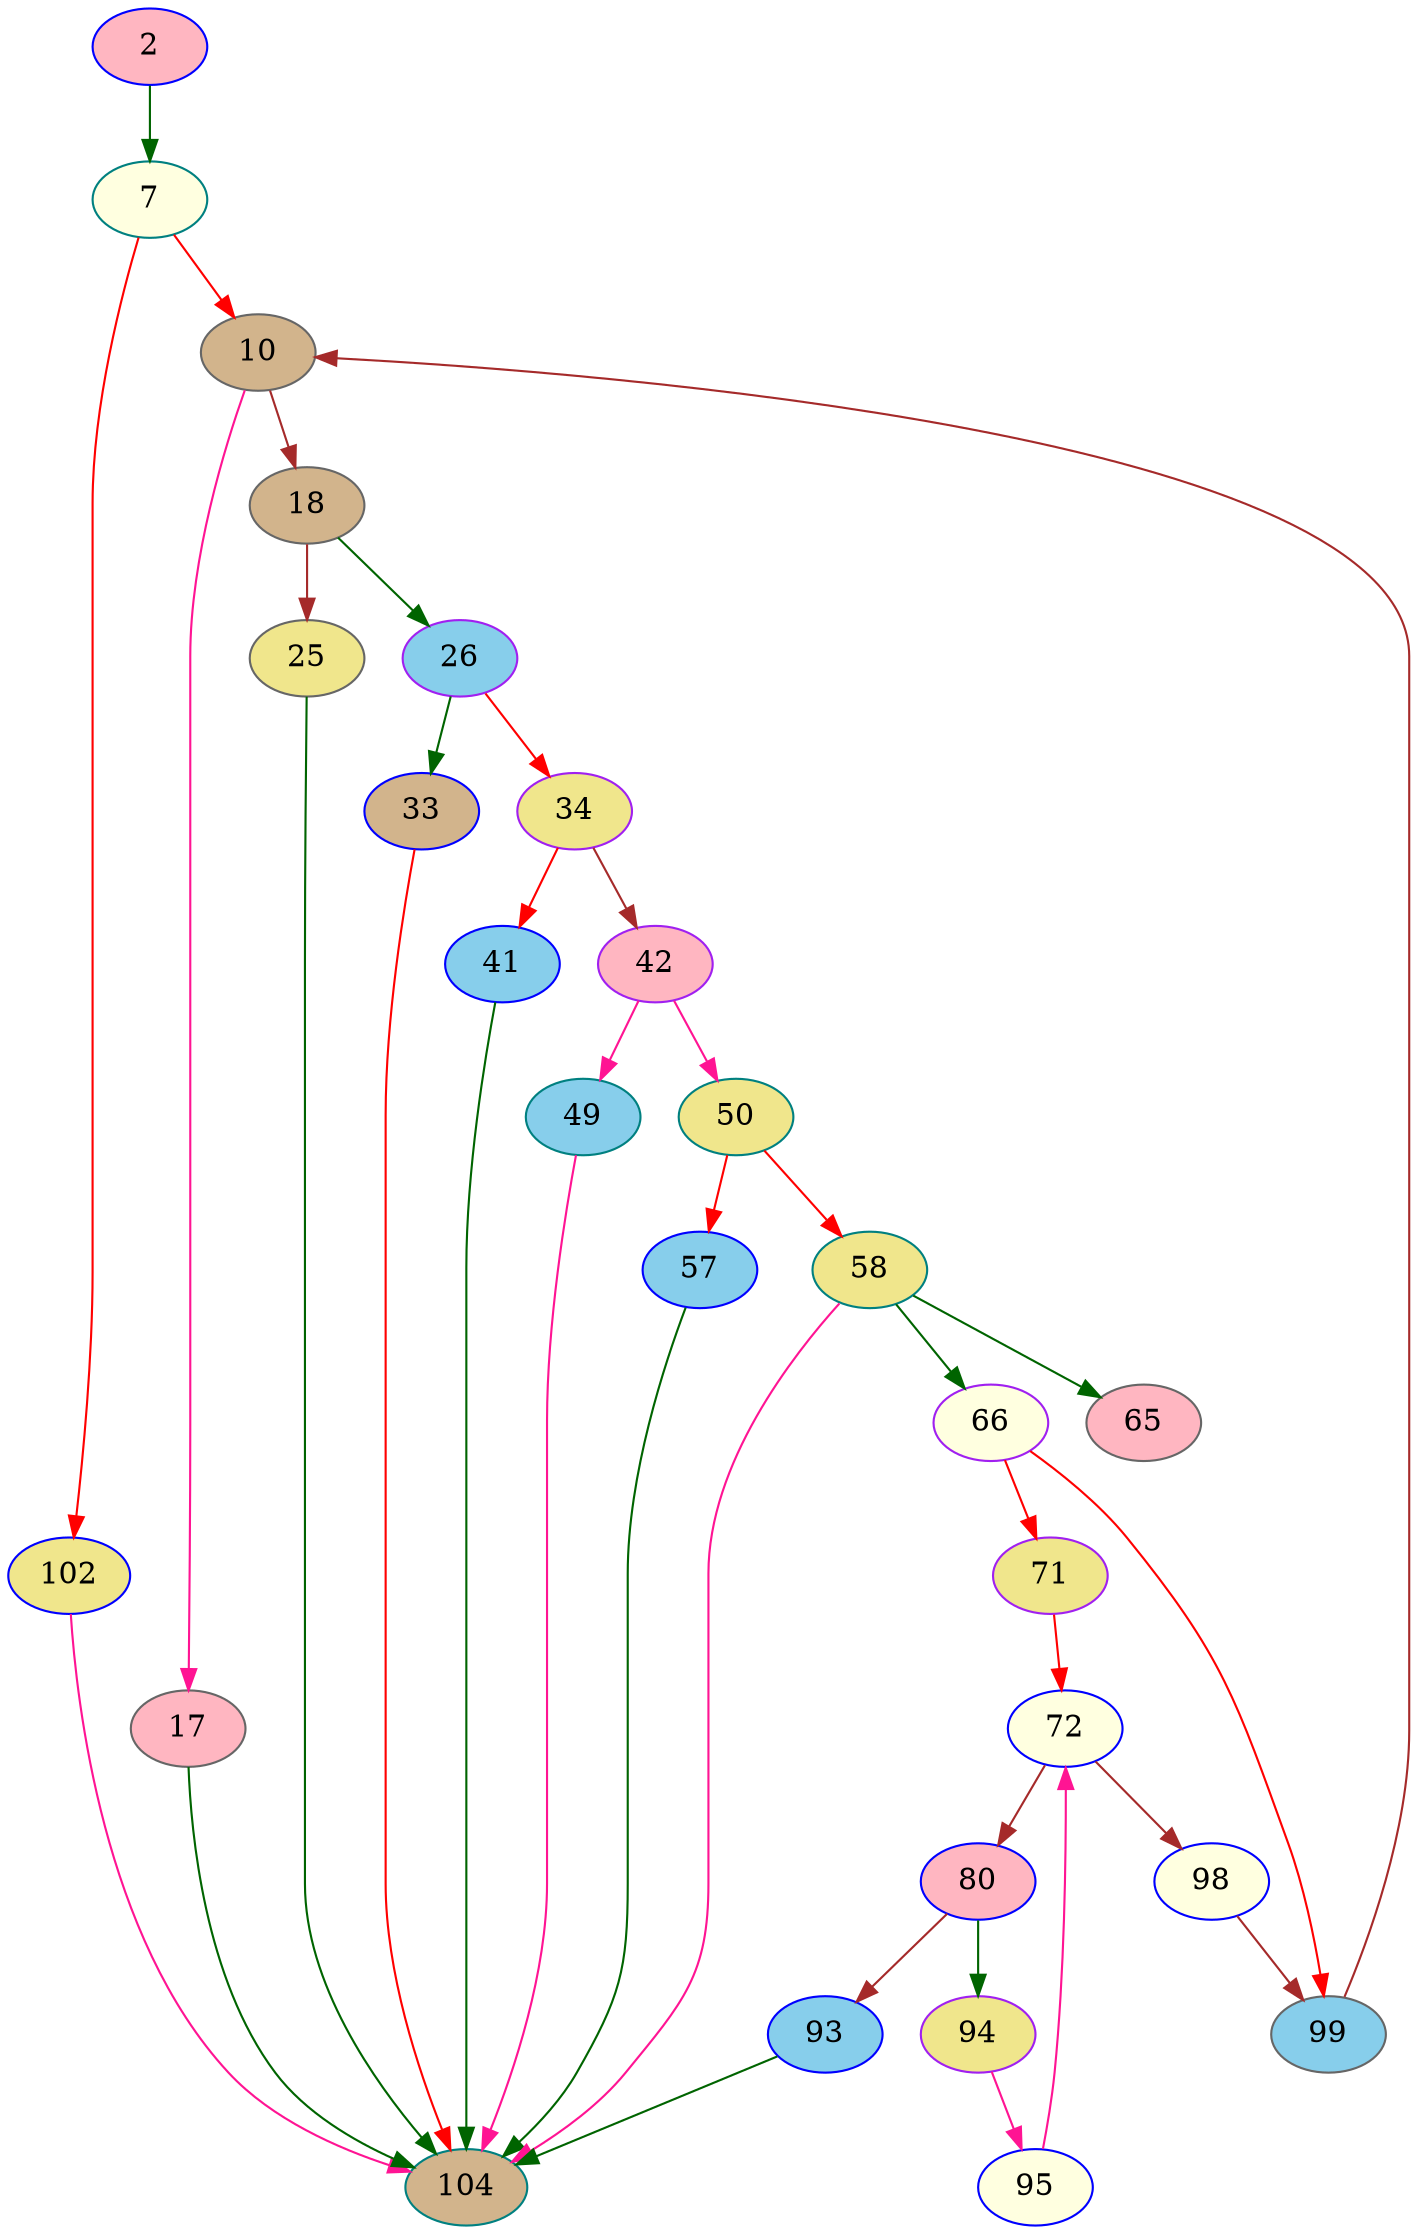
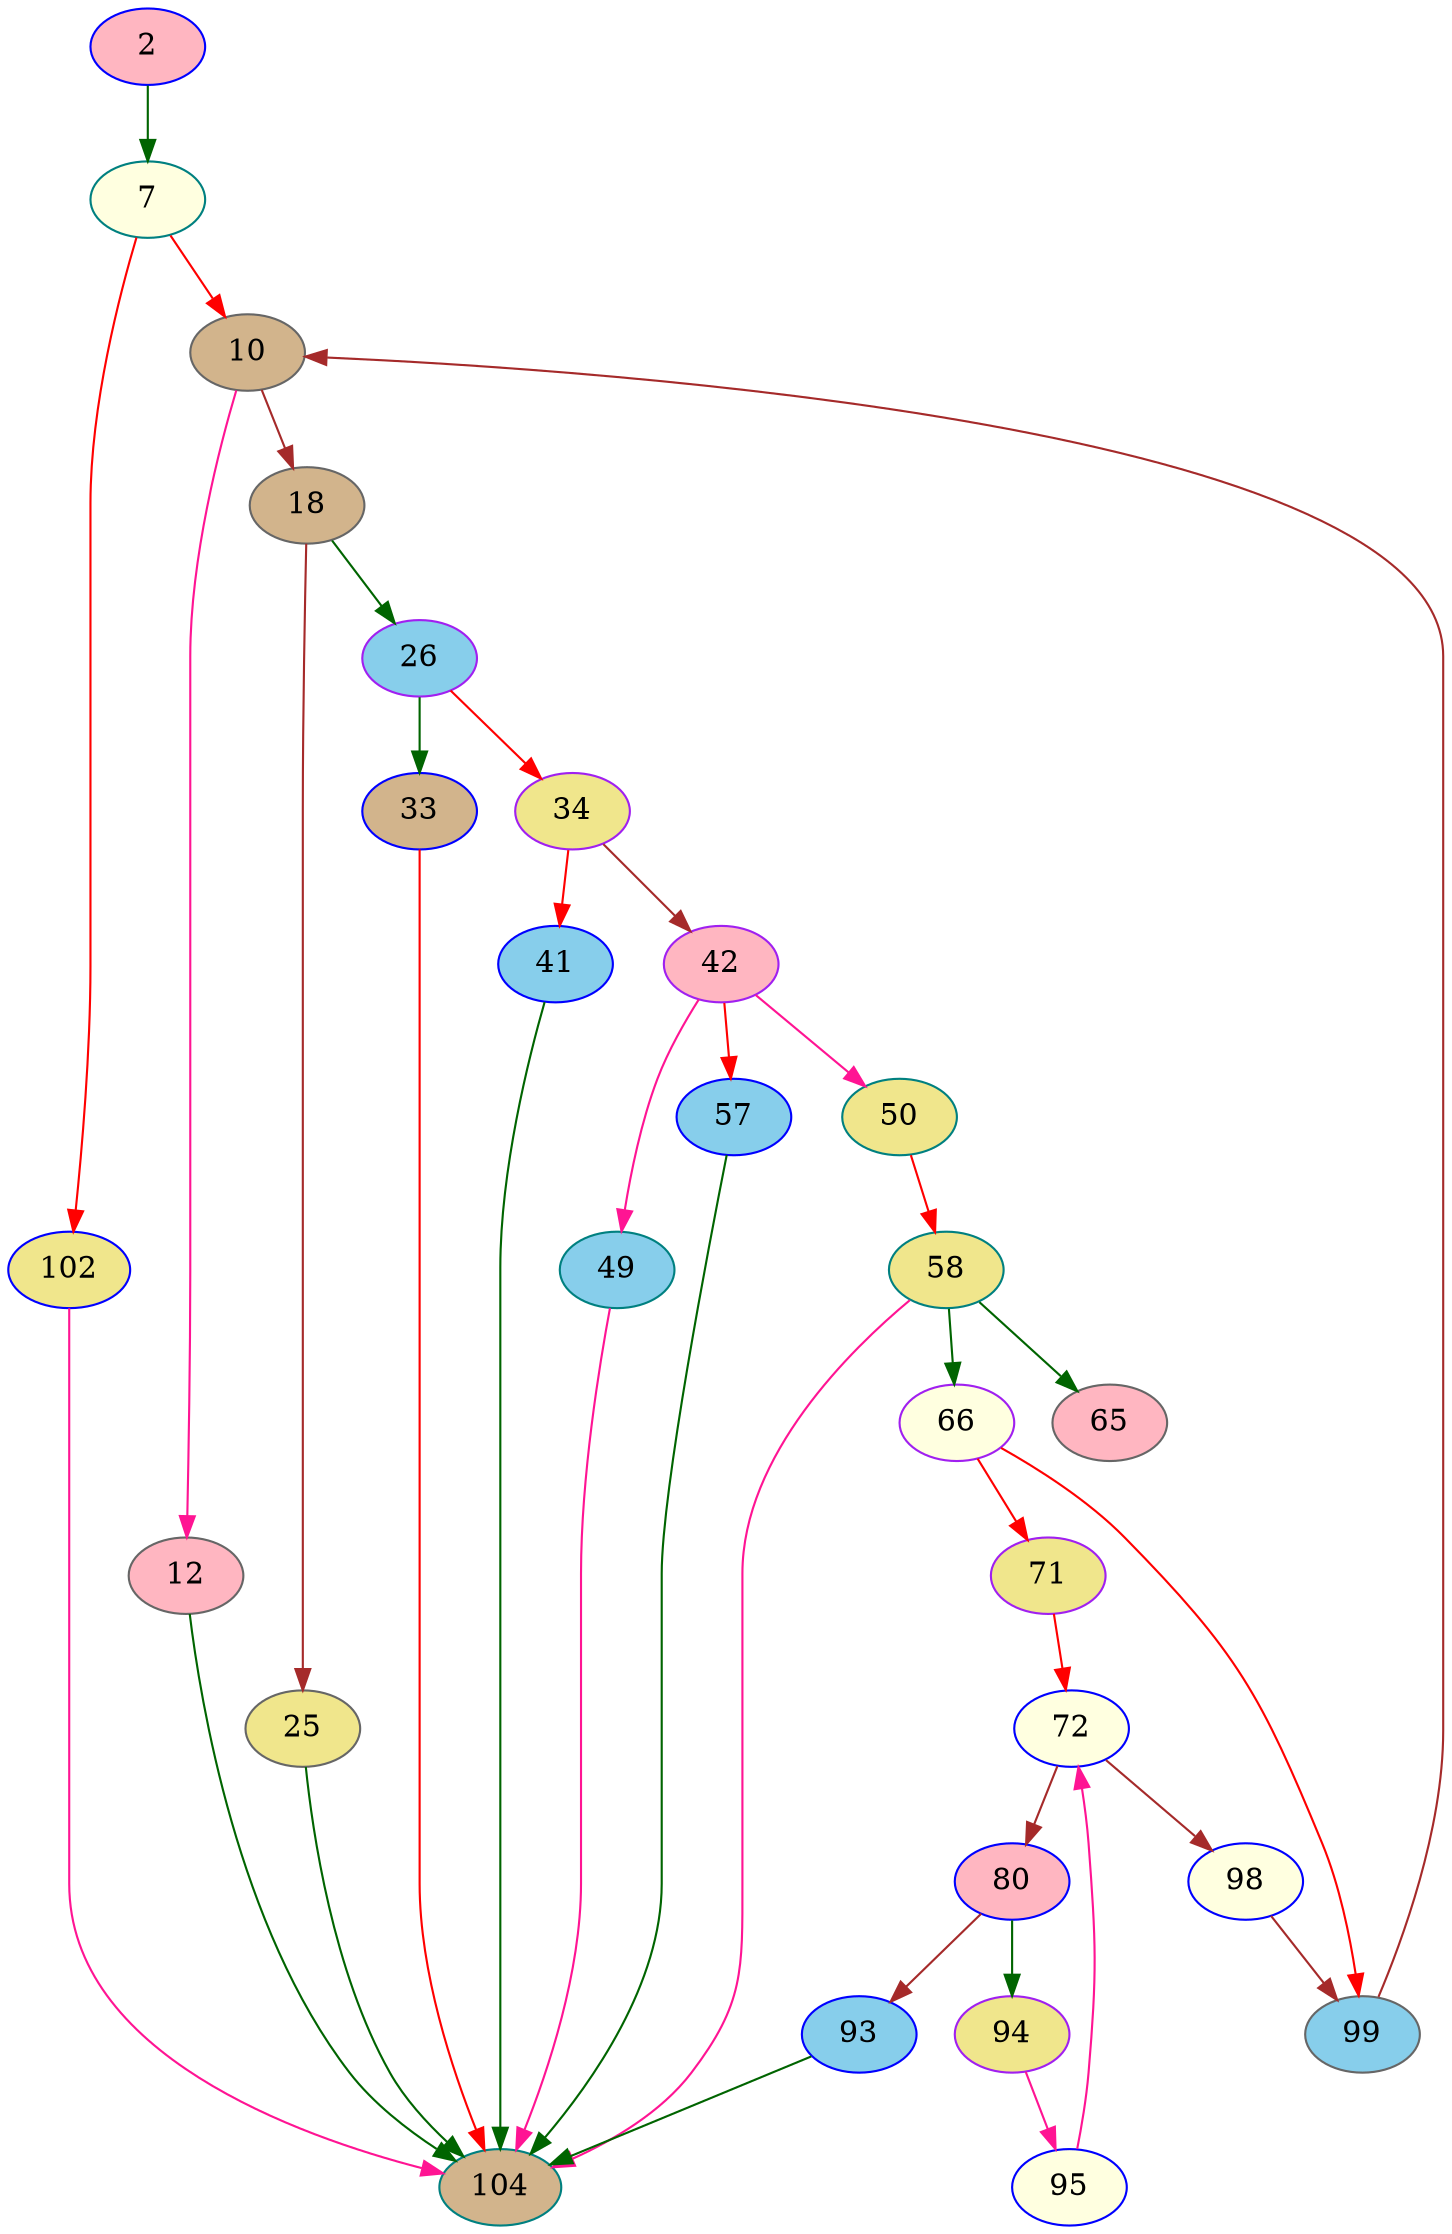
edge "50" -> "57": now "42" -> "57"
node "17": label "17" -> "12"
